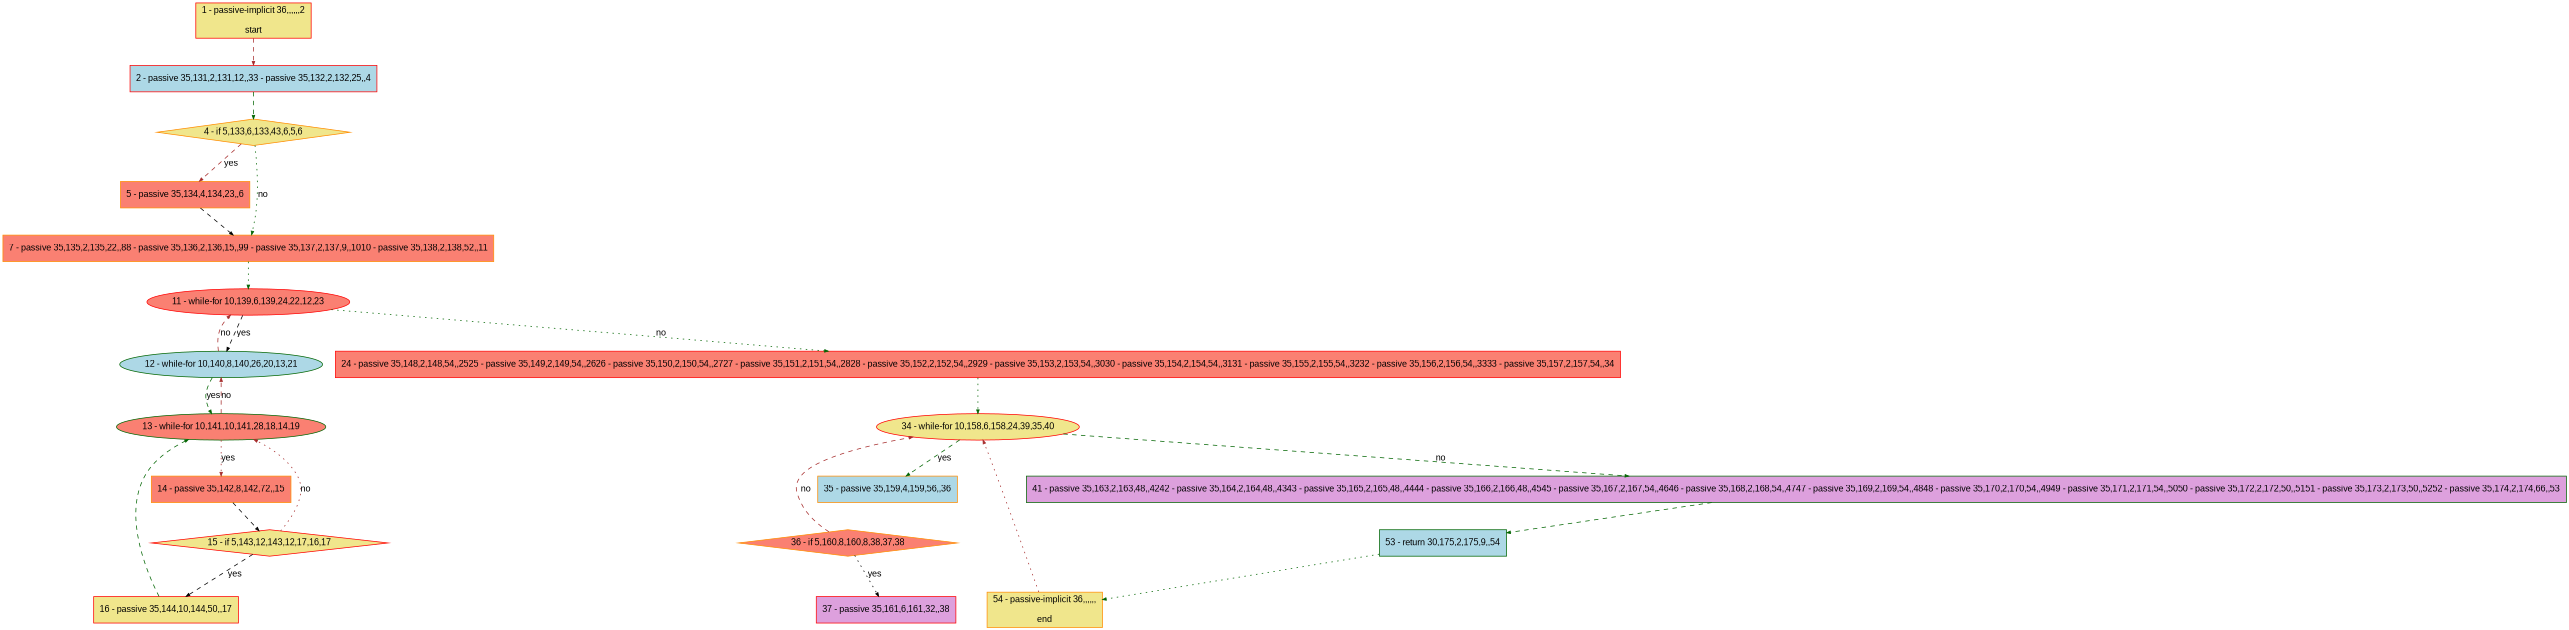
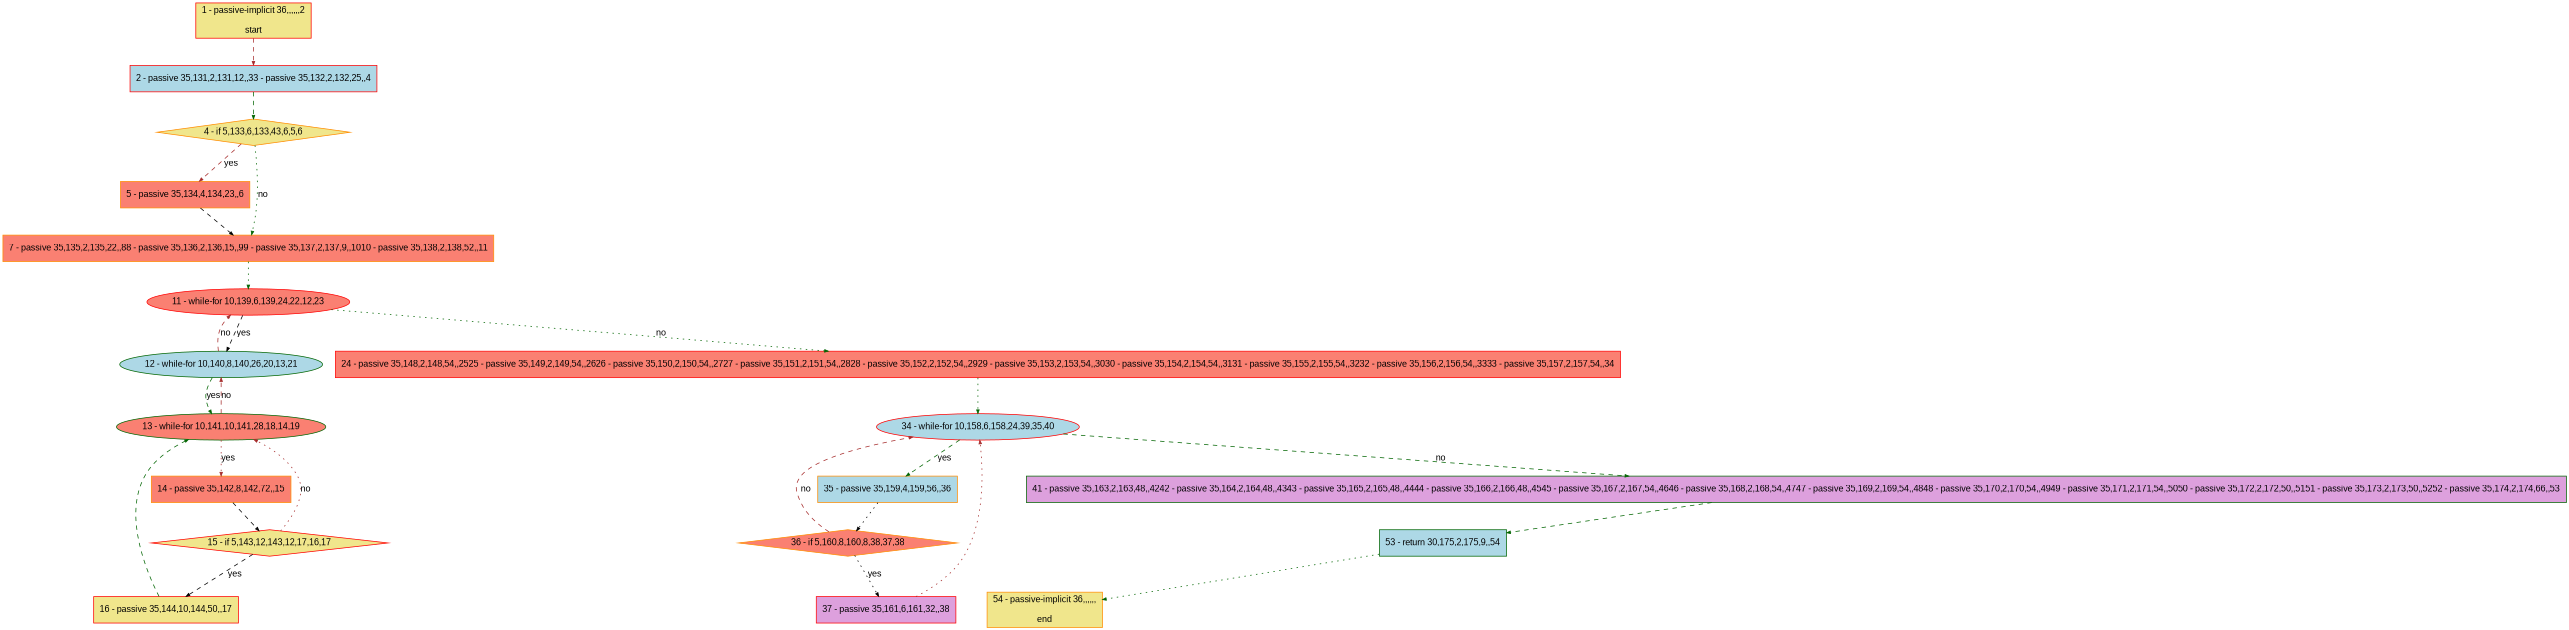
node "34 - while-for 10,158,6,158,24,39,35,40": fillcolor khaki -> lightblue
edge "35 - passive 35,159,4,159,56,,36" -> "36 - if 5,160,8,160,8,38,37,38": added
edge "54 - passive-implicit 36,,,,,, end" -> "34 - while-for 10,158,6,158,24,39,35,40": now "37 - passive 35,161,6,161,32,,38" -> "34 - while-for 10,158,6,158,24,39,35,40"
